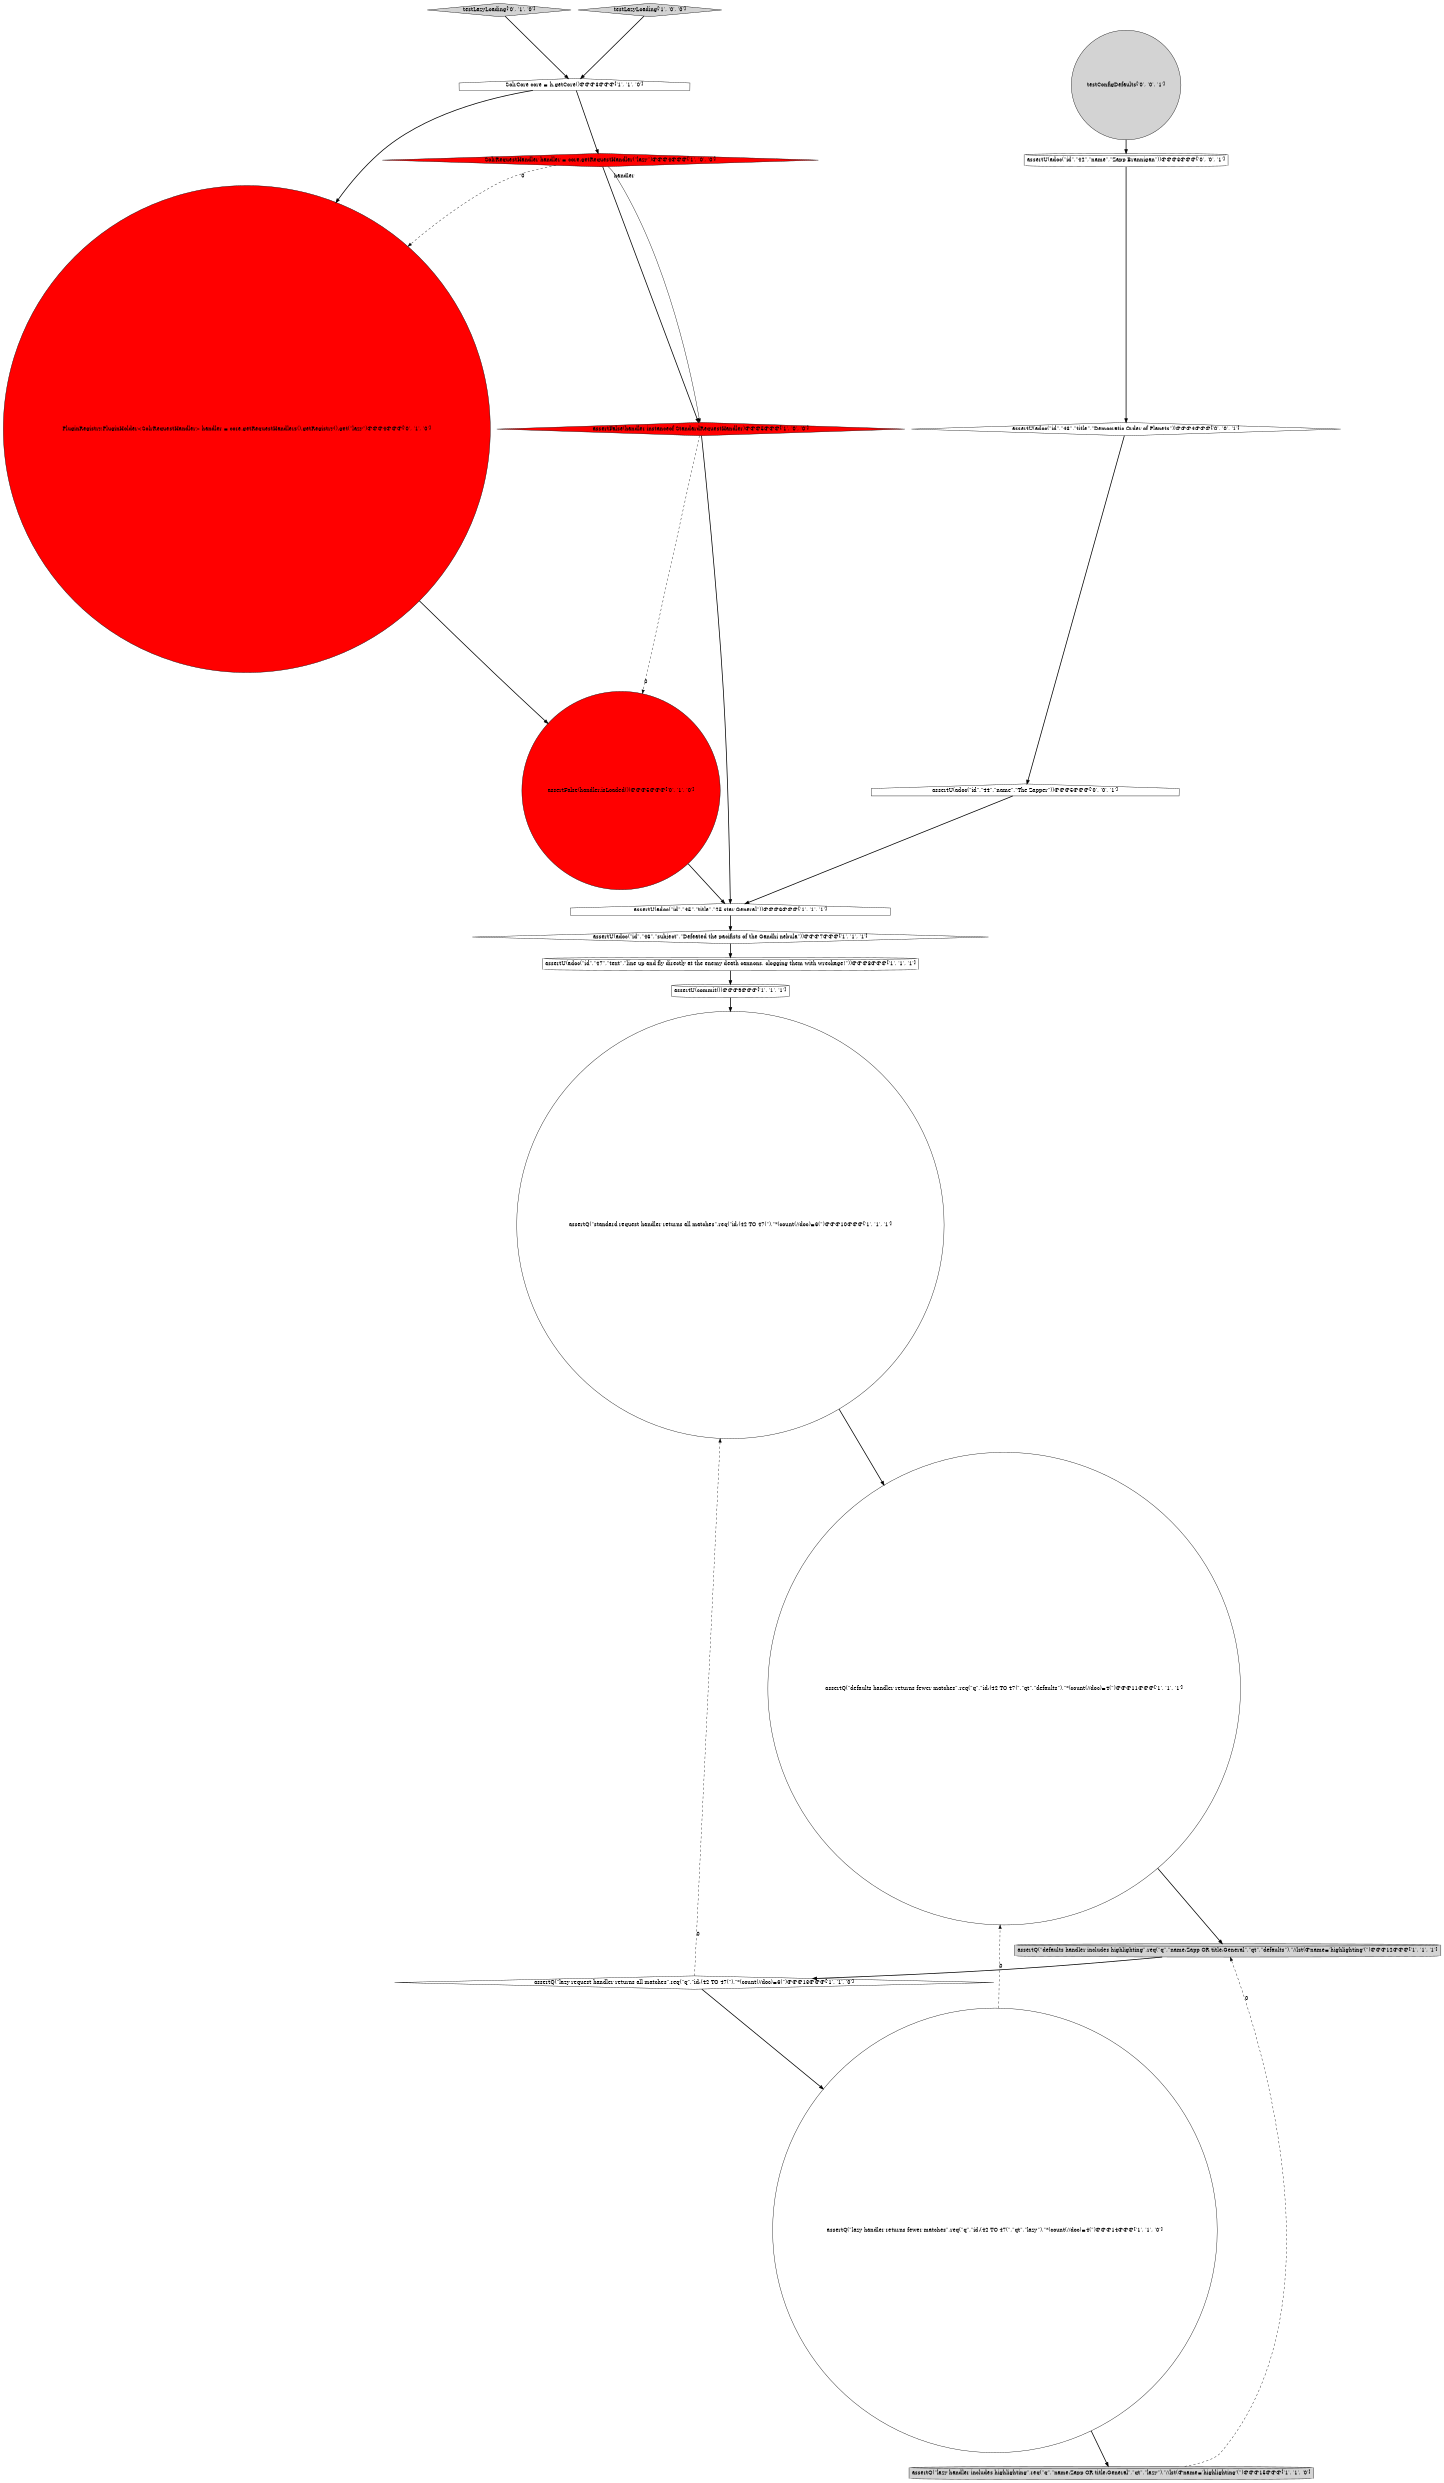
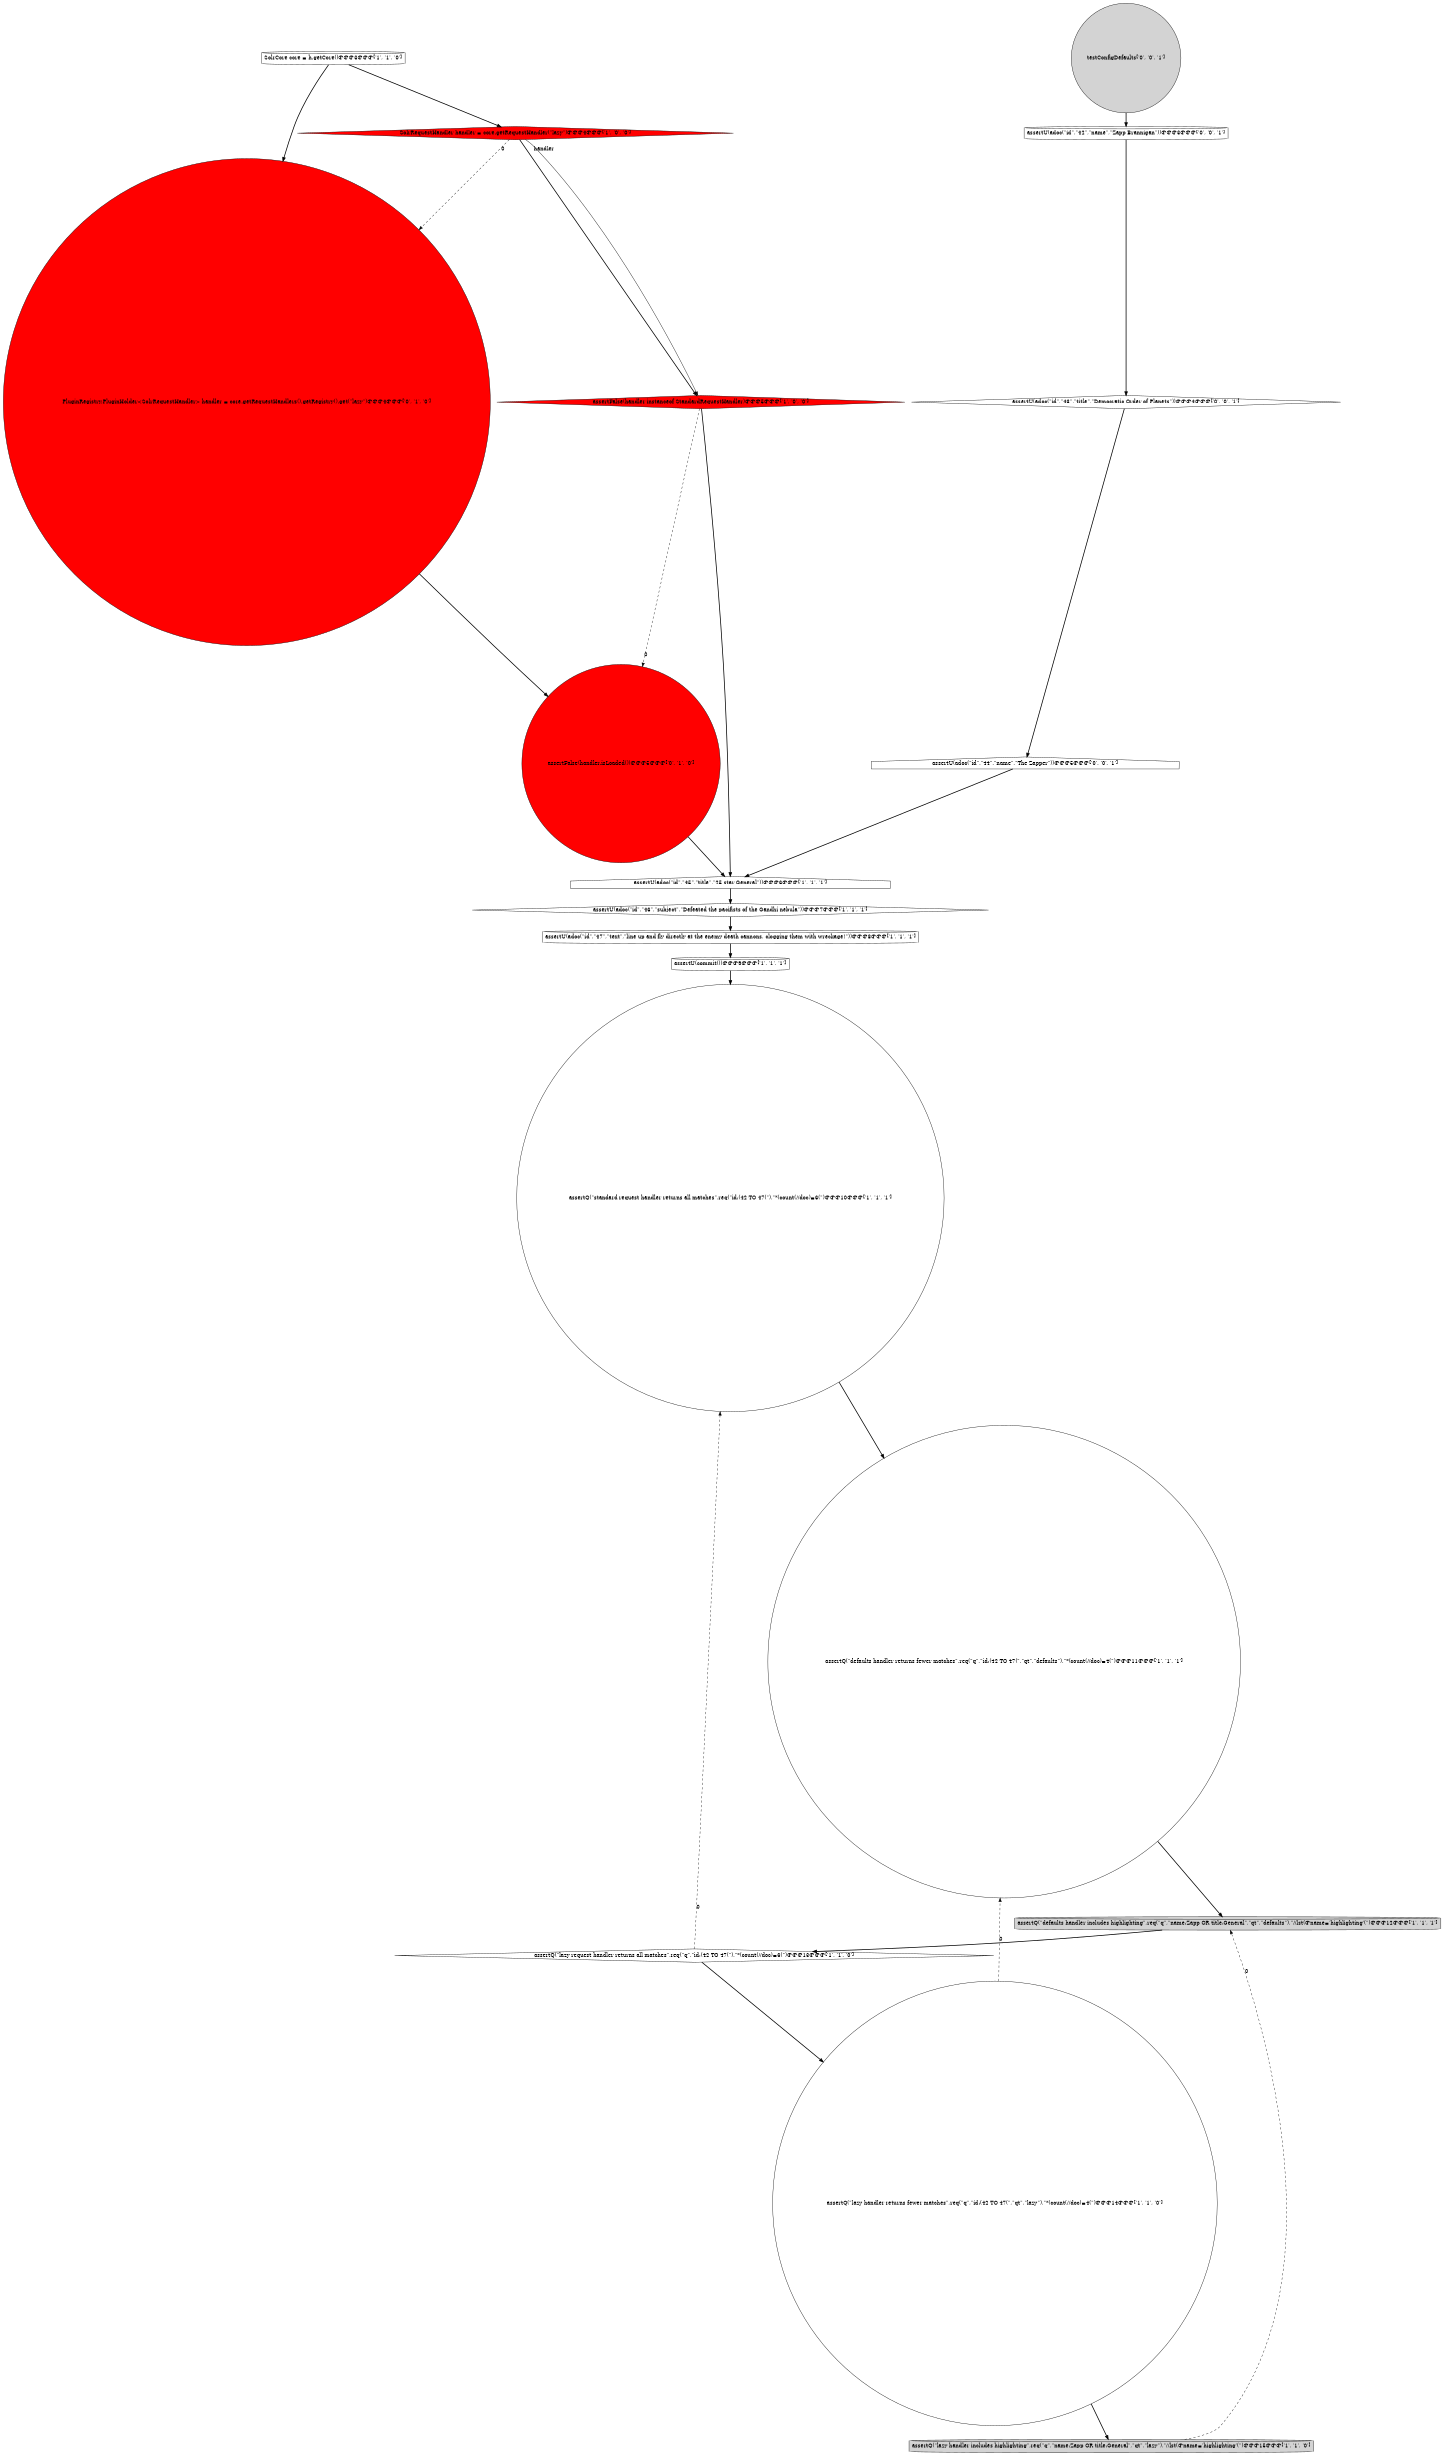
node "testLazyLoading['0', '1', '0']": removed
node "testLazyLoading['1', '0', '0']": removed
node "SolrCore core = h.getCore()@@@3@@@['1', '1', '0']": shape house -> cylinder
